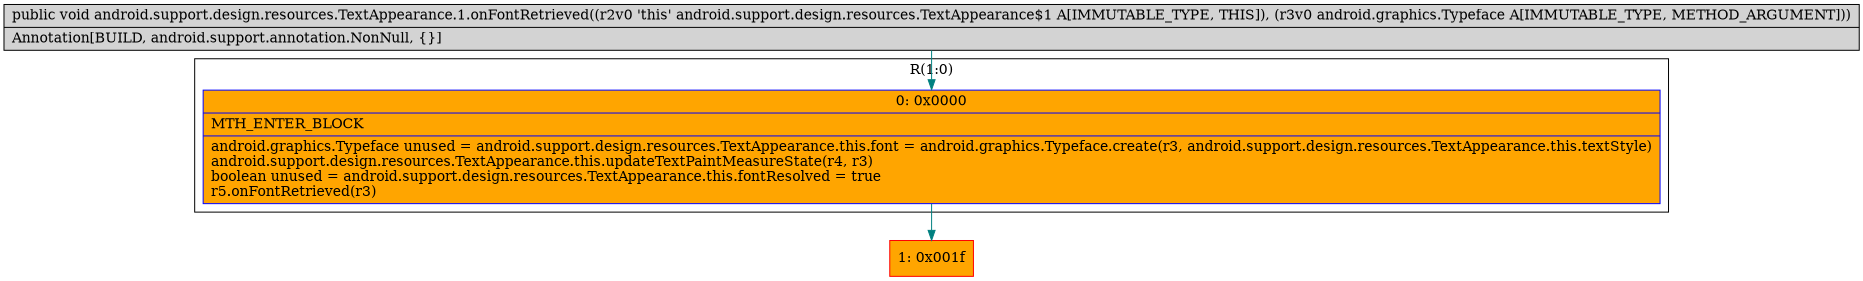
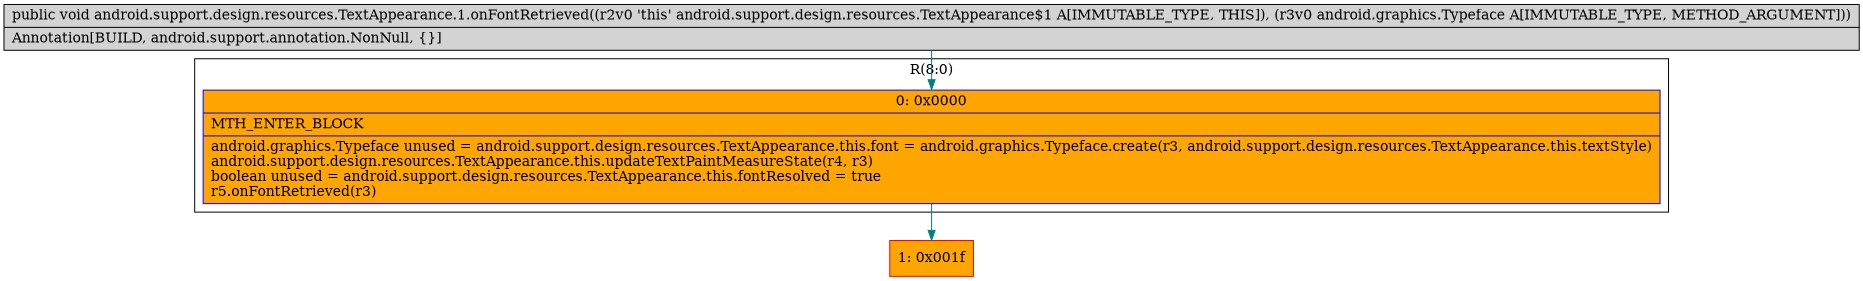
cluster "R(1:0)": label "R(1:0)" -> "R(8:0)"
